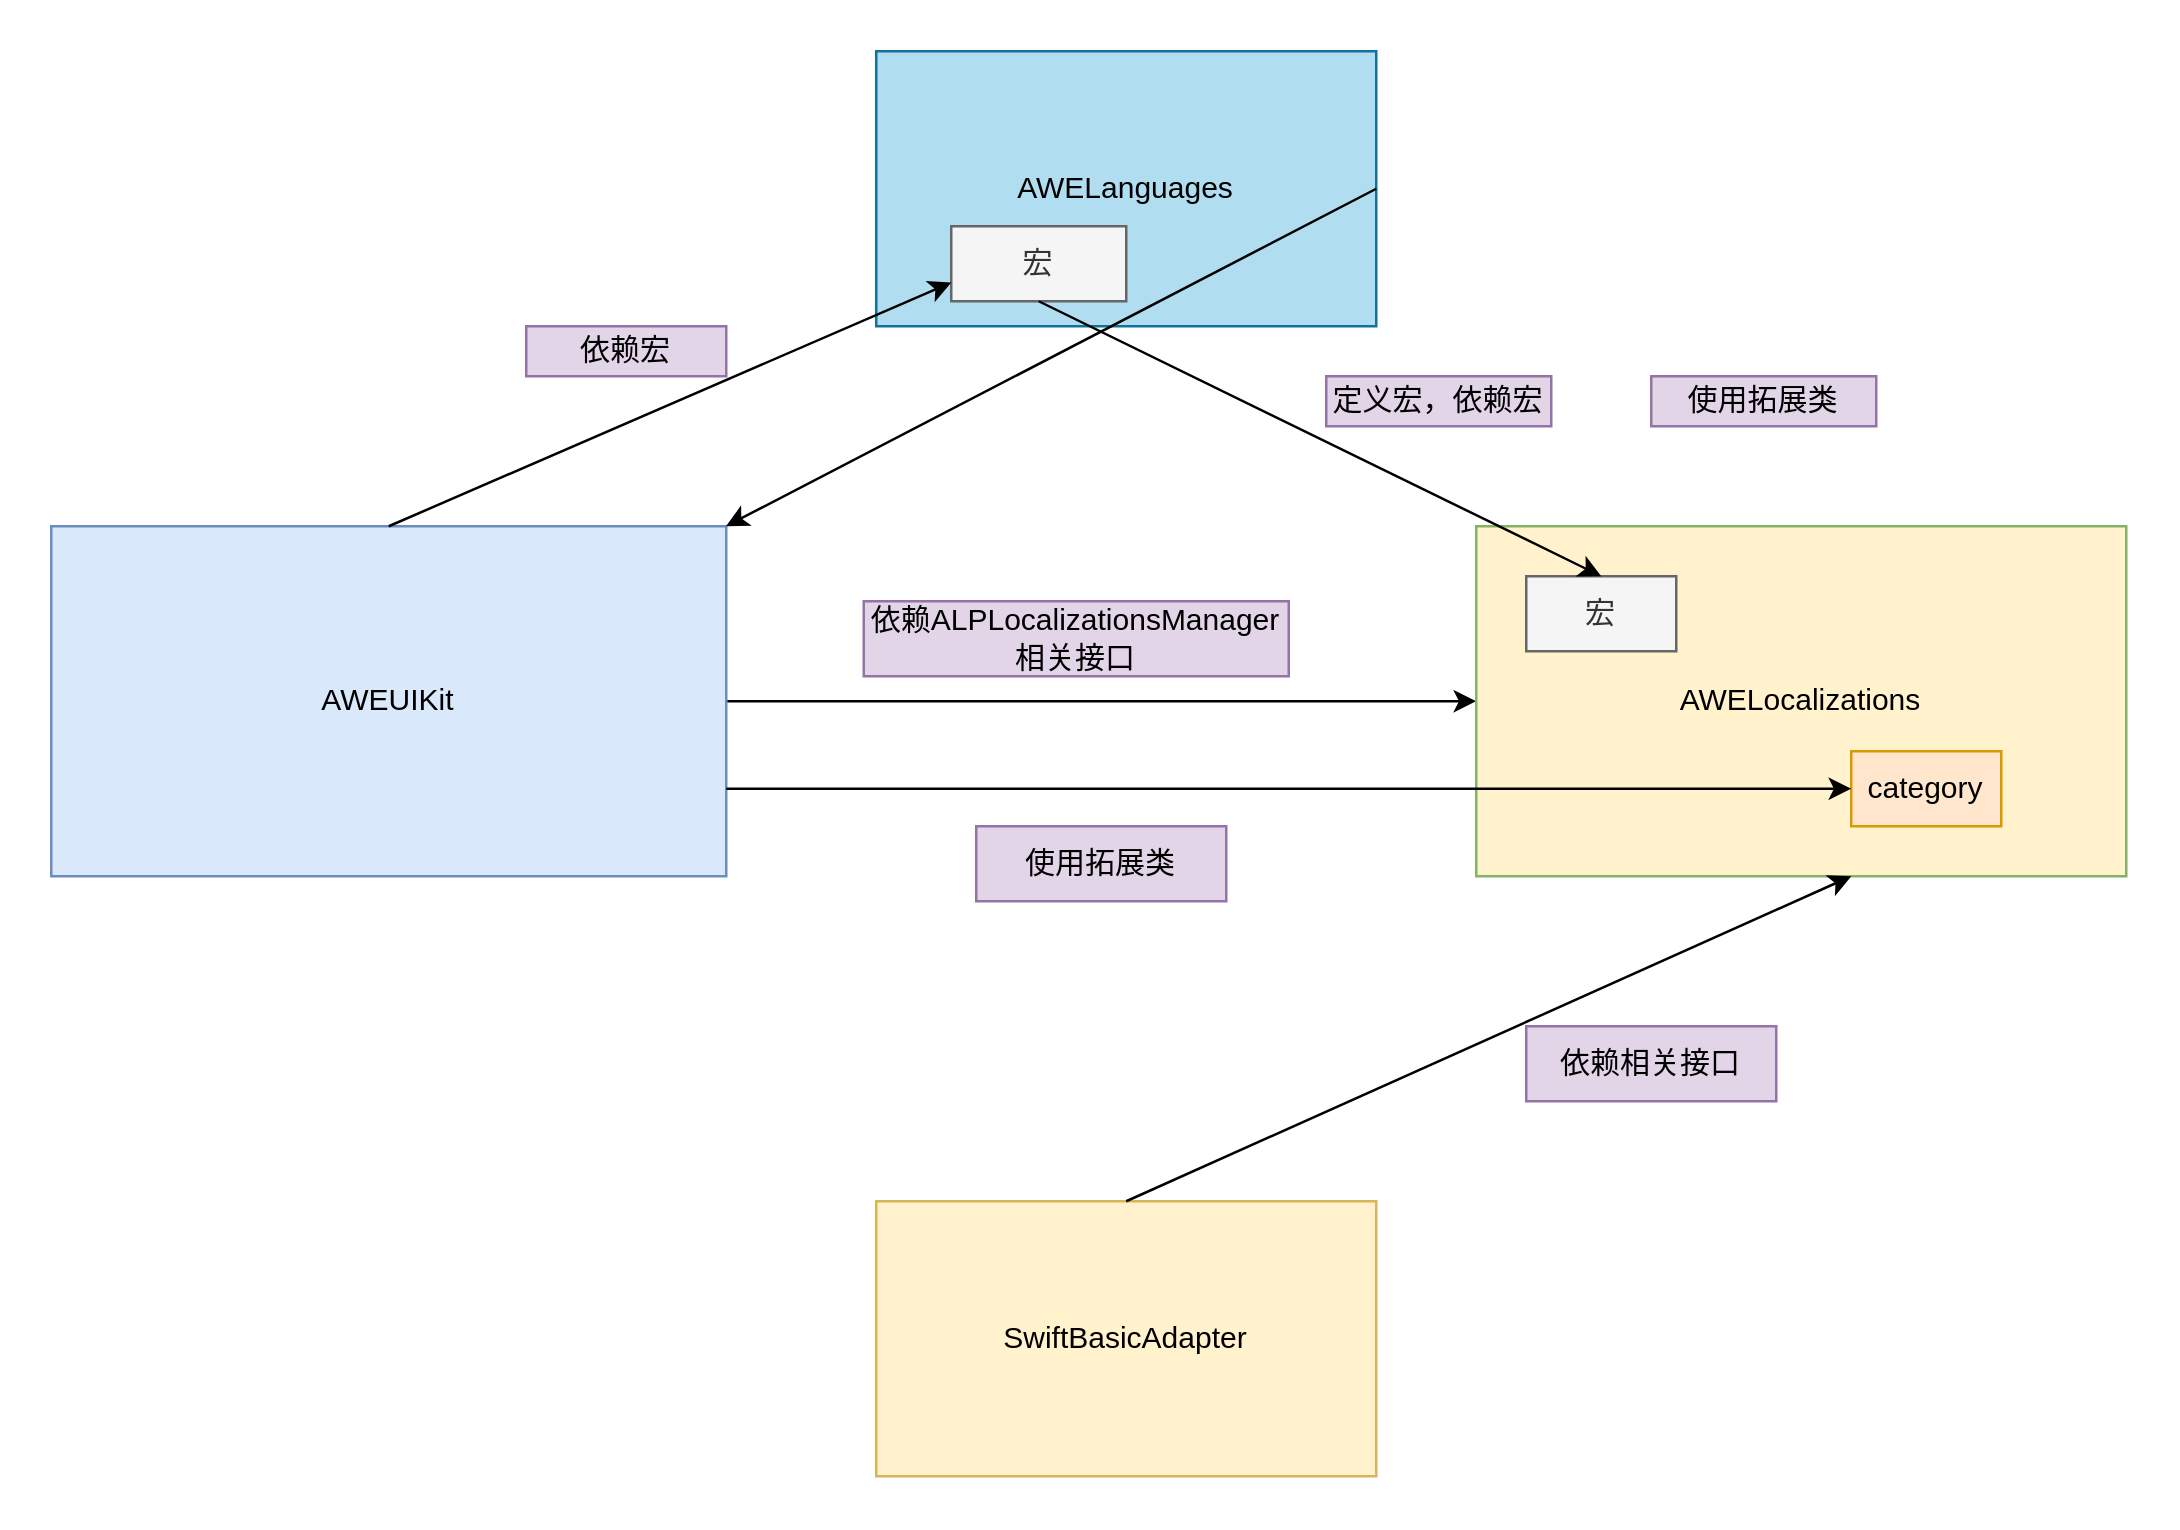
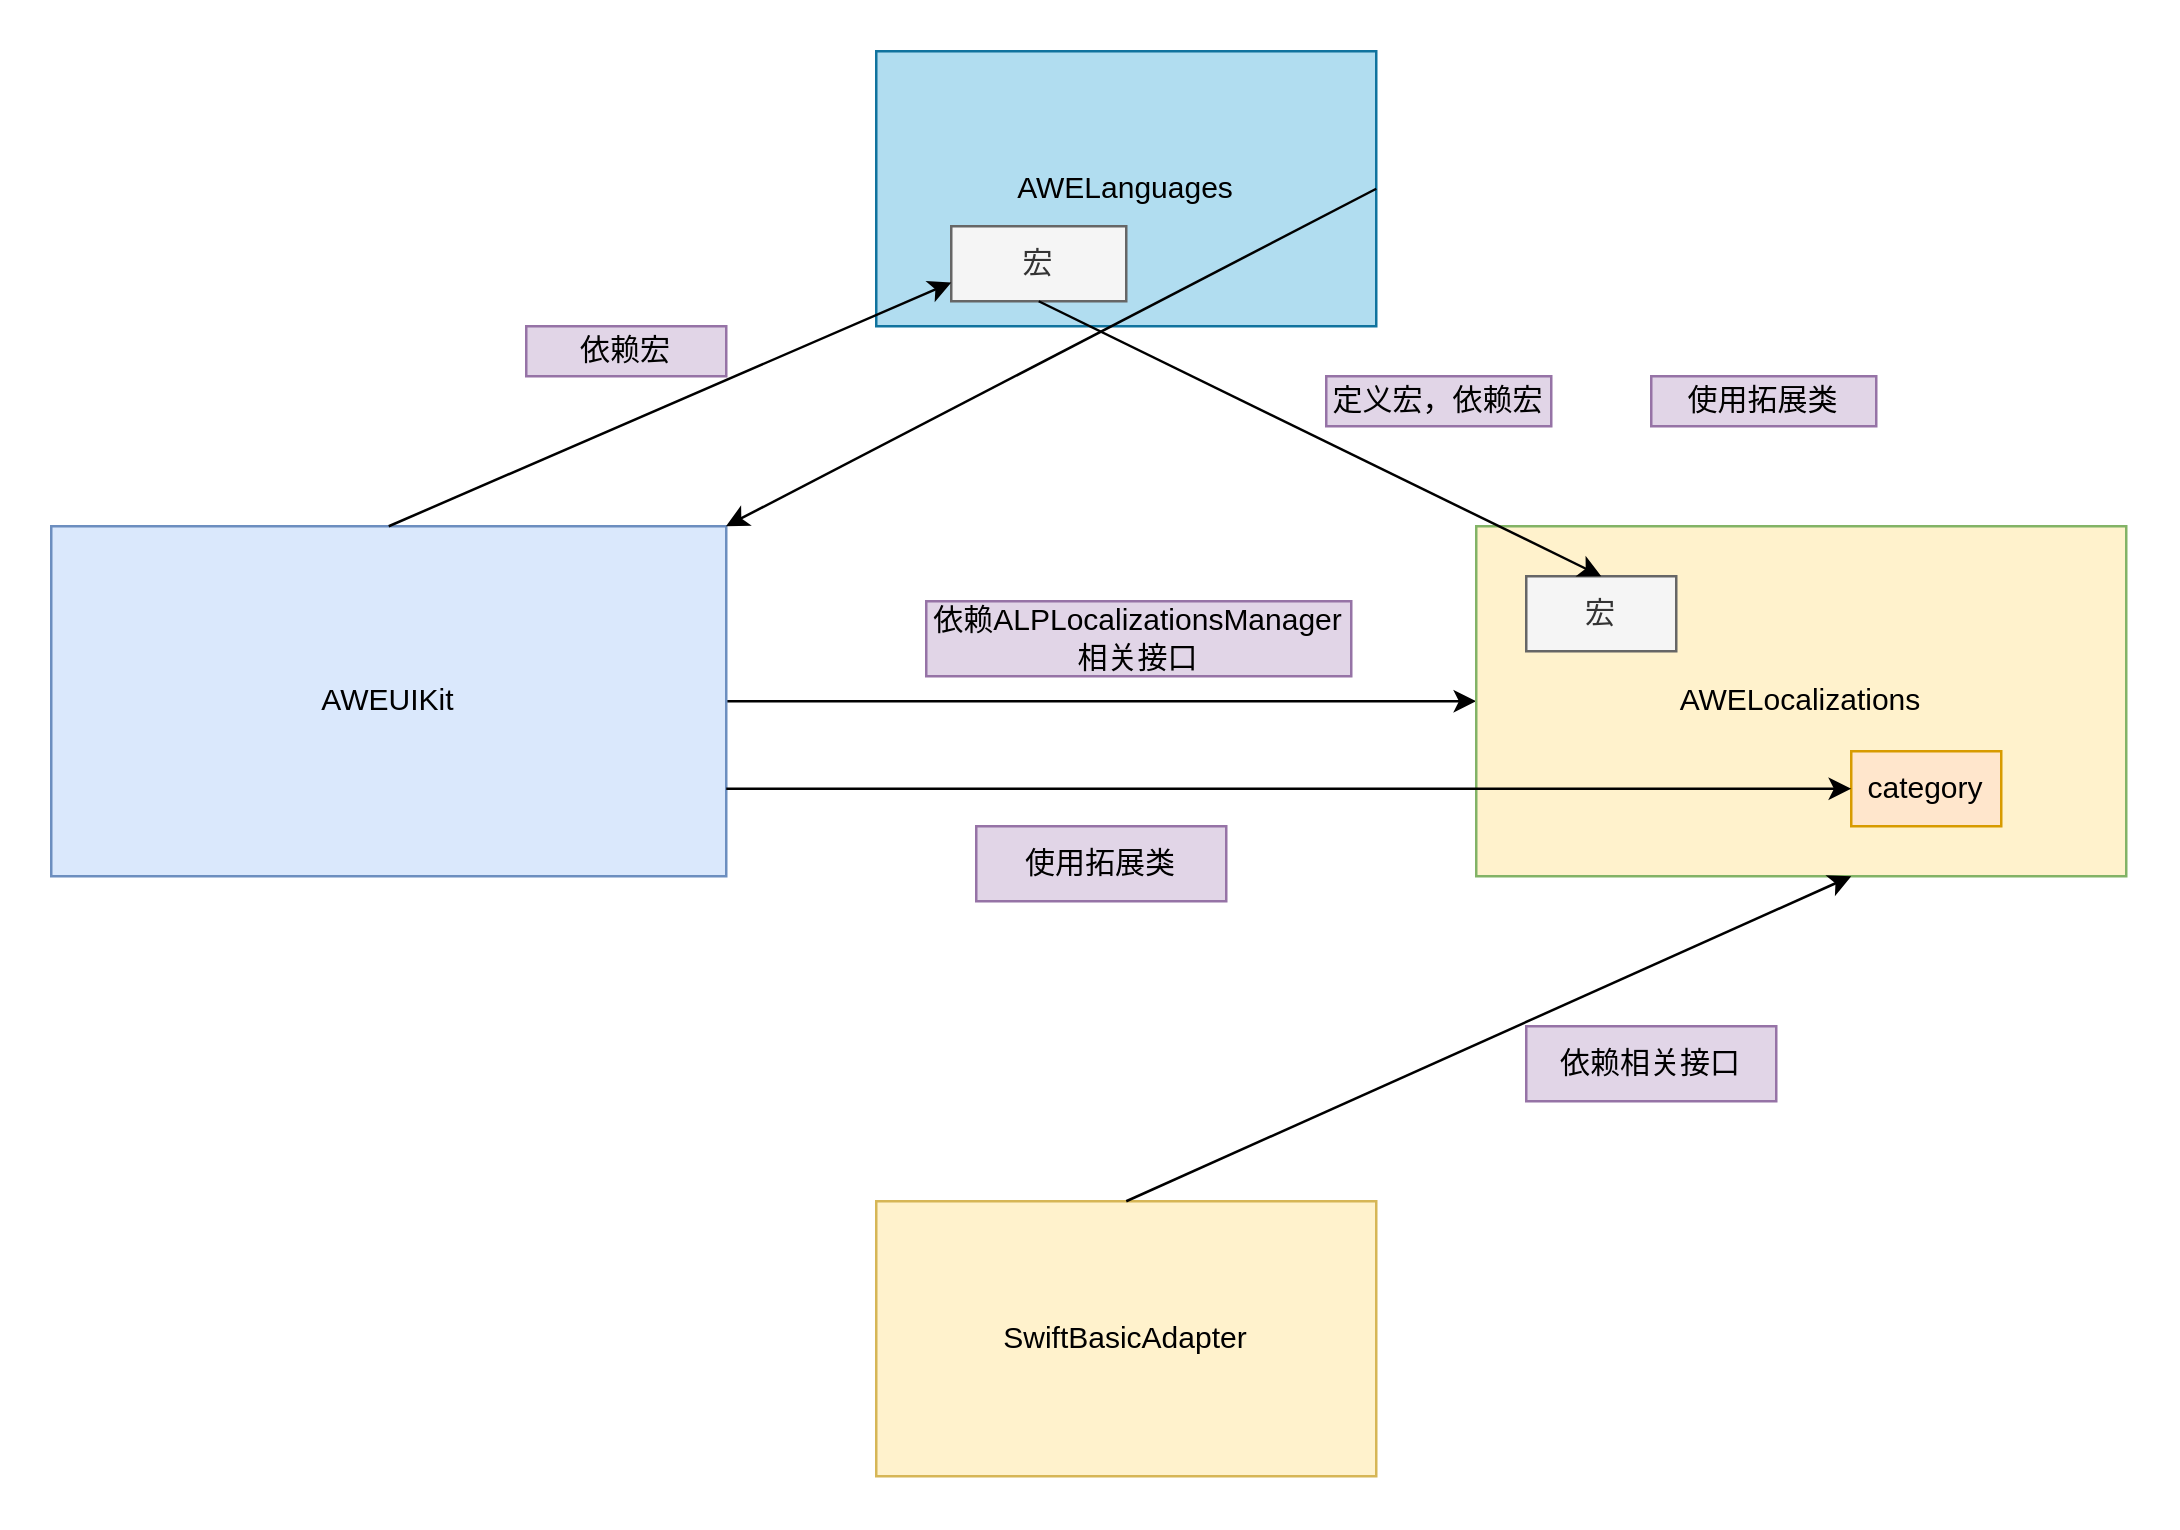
node "依赖ALPLocalizationsManager 相关接口": moved (1076, 639) -> (1139, 639)
